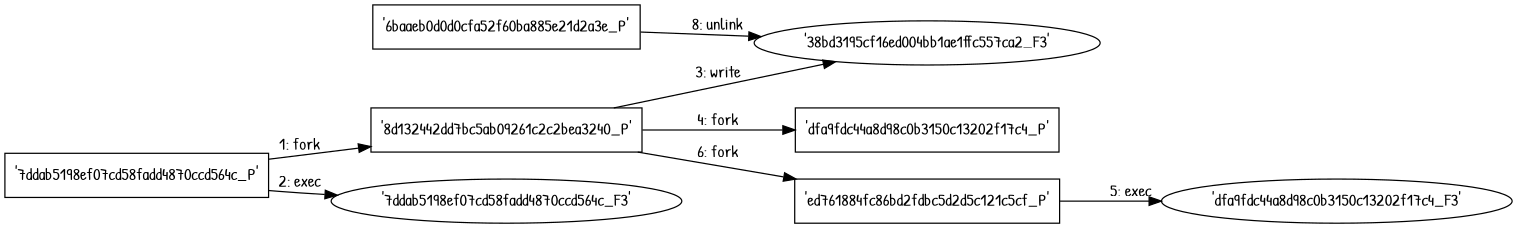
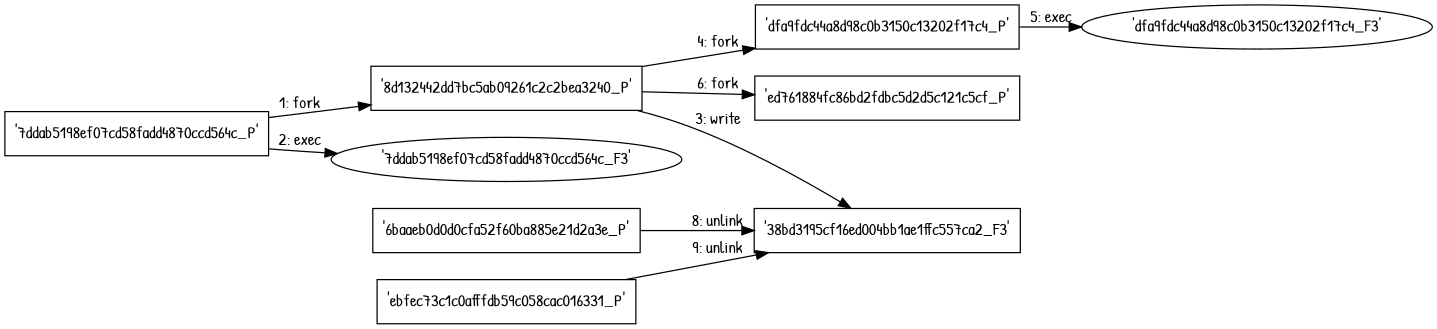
node "'38bd3195cf16ed004bb1ae1ffc557ca2_F3'": shape ellipse -> box
edge "'ed761884fc86bd2fdbc5d2d5c121c5cf_P'" -> "'dfa9fdc44a8d98c0b3150c13202f17c4_F3'": now "'dfa9fdc44a8d98c0b3150c13202f17c4_P'" -> "'dfa9fdc44a8d98c0b3150c13202f17c4_F3'"
node "'ebfec73c1c0afffdb59c058cac016331_P'": added
